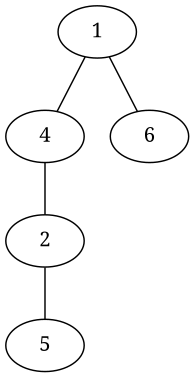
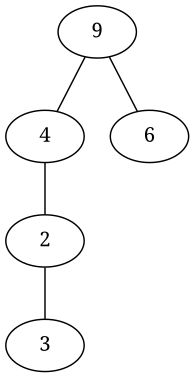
node "1": label "1" -> "9"
node "5": label "5" -> "3"
